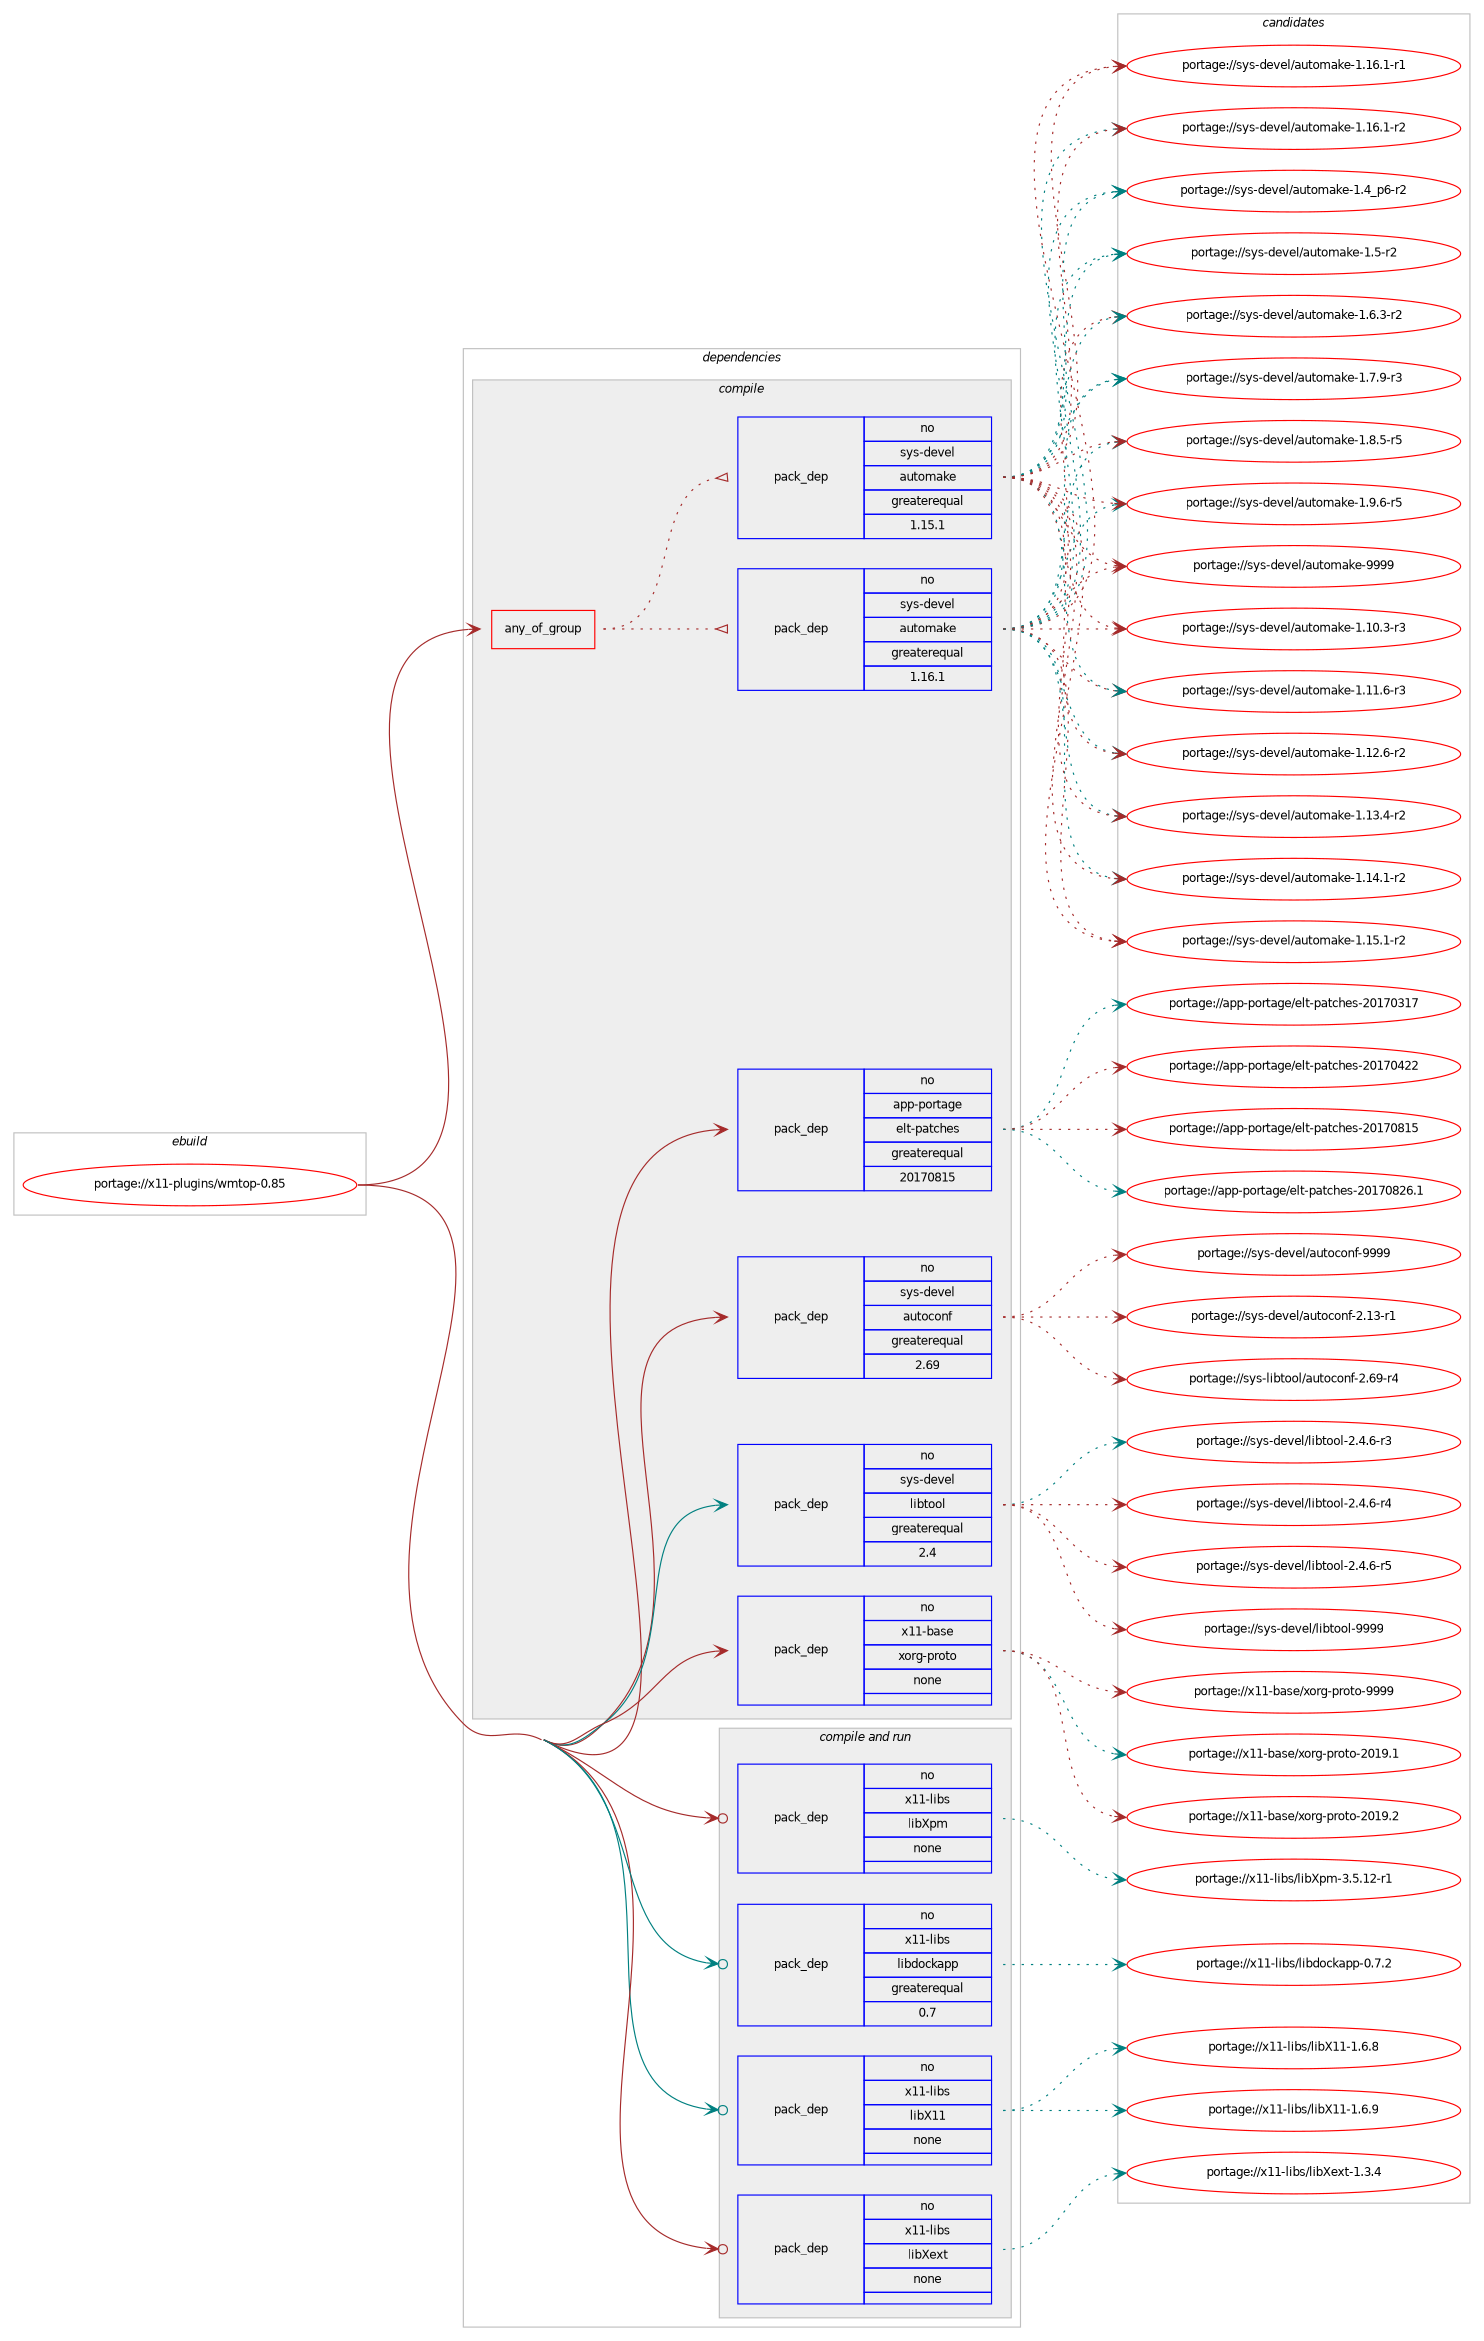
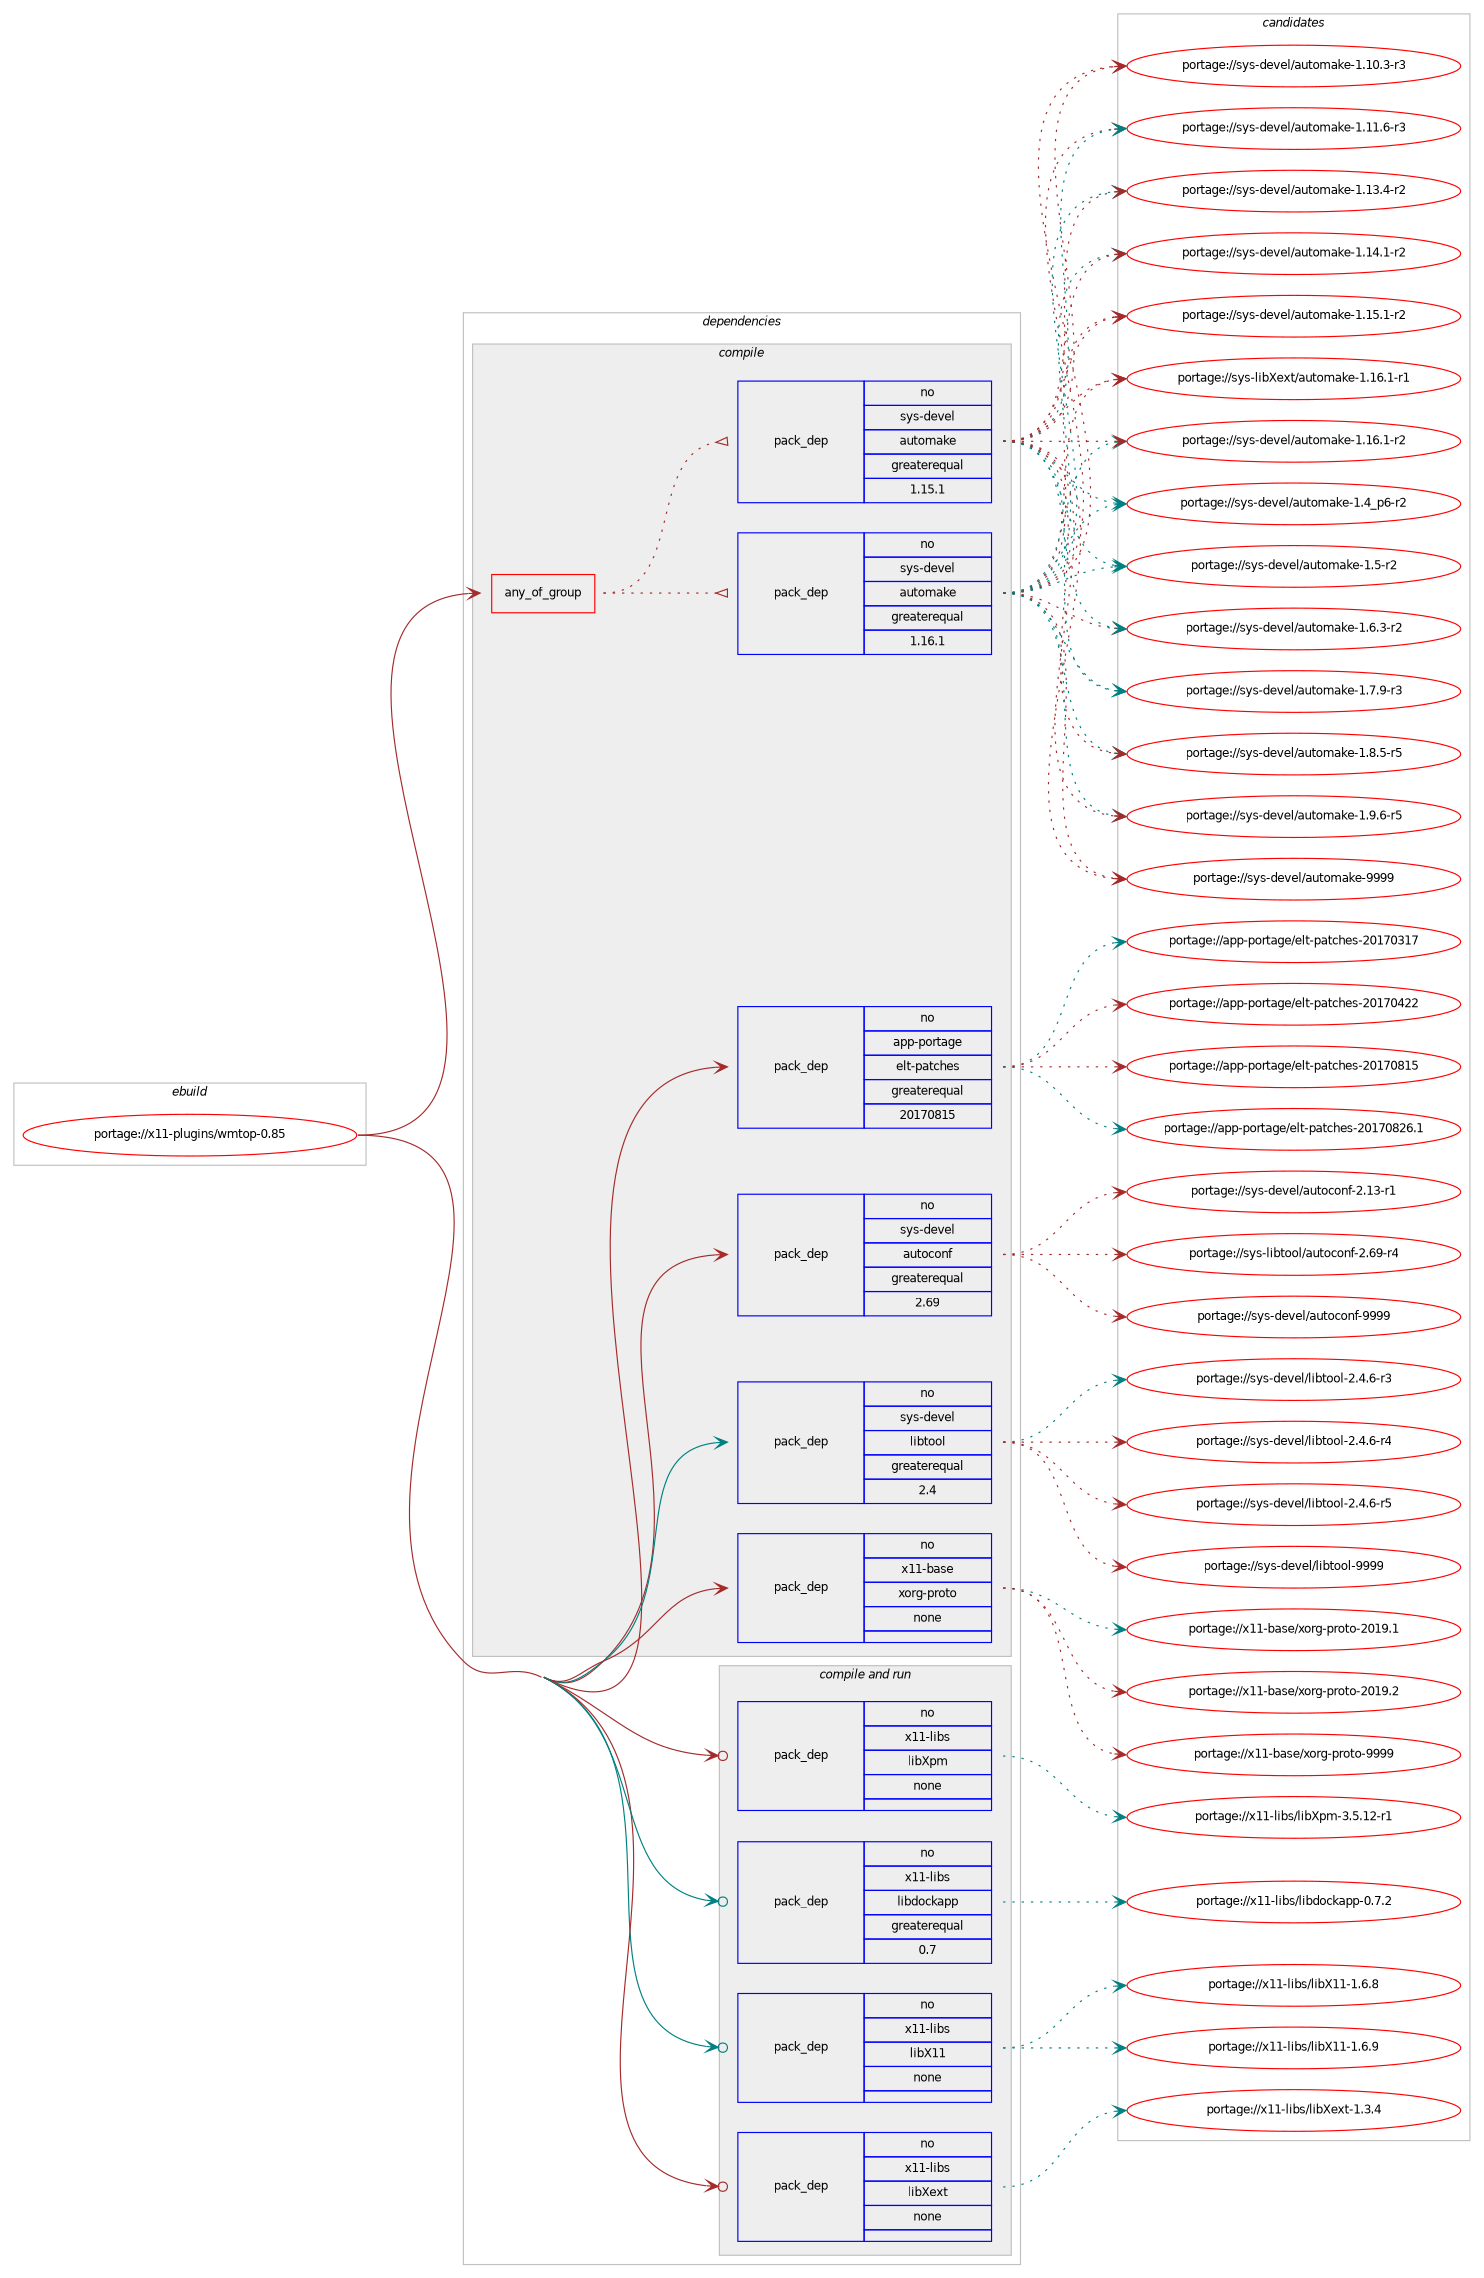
node "portage://sys-devel/automake-1.16.1-r1": label "portage://sys-devel/automake-1.16.1-r1" -> "portage://sys-libXext/automake-1.16.1-r1"
node "portage://sys-devel/automake-1.12.6-r2": removed
